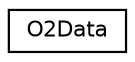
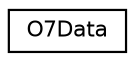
node "O2Data": label "O2Data" -> "O7Data"
